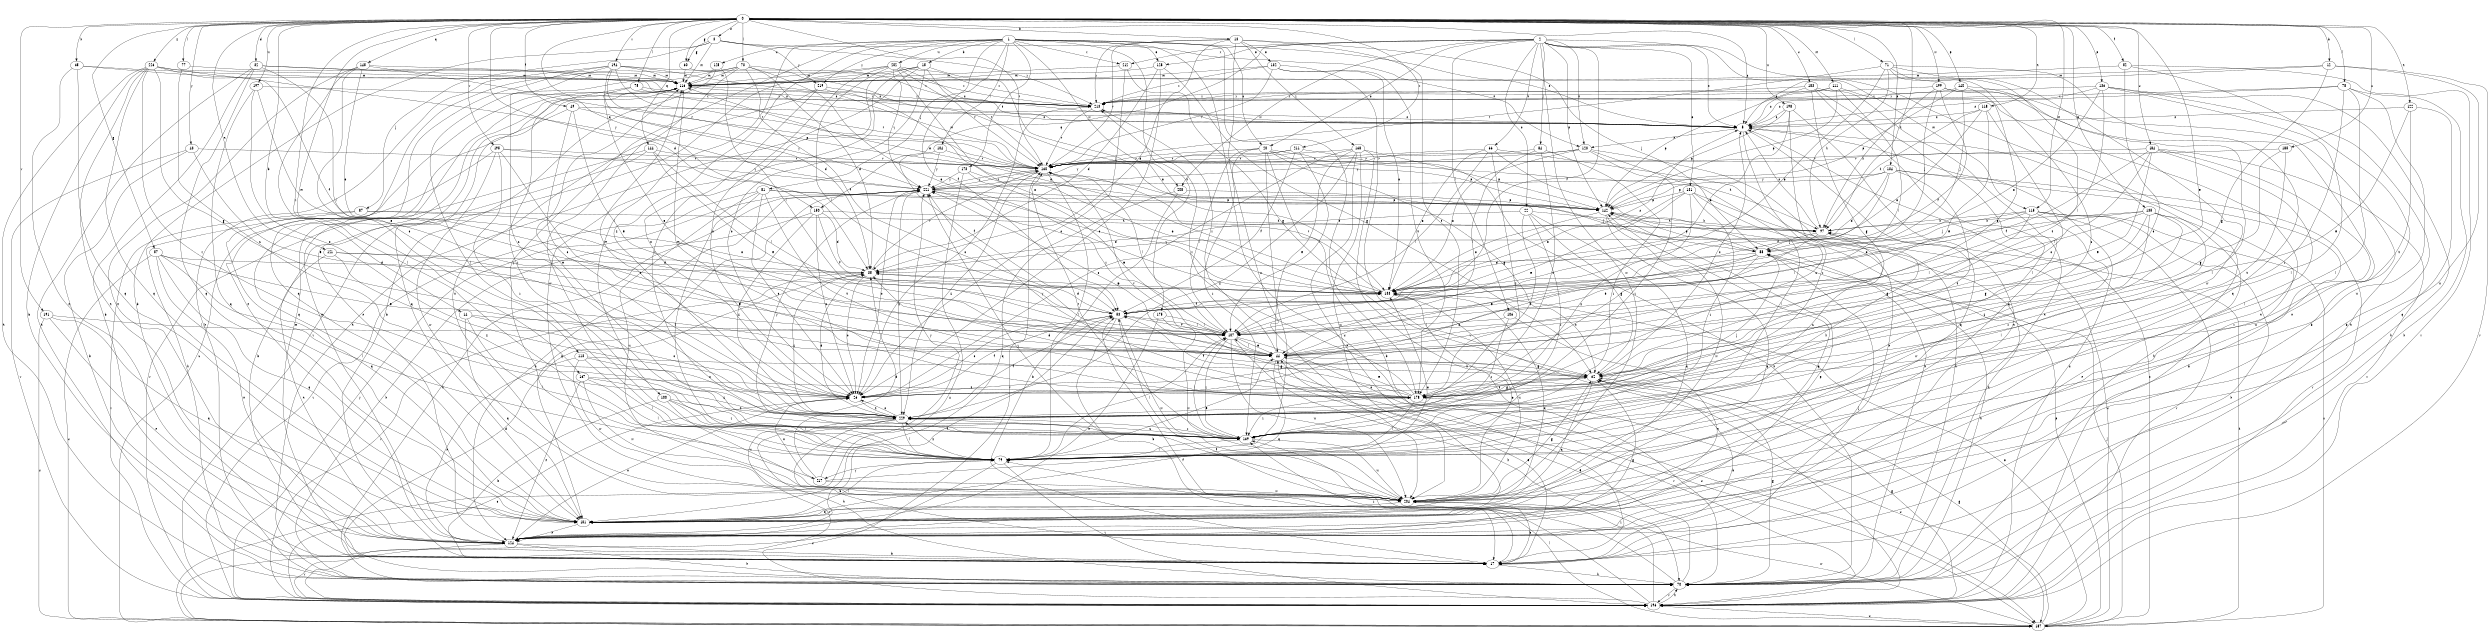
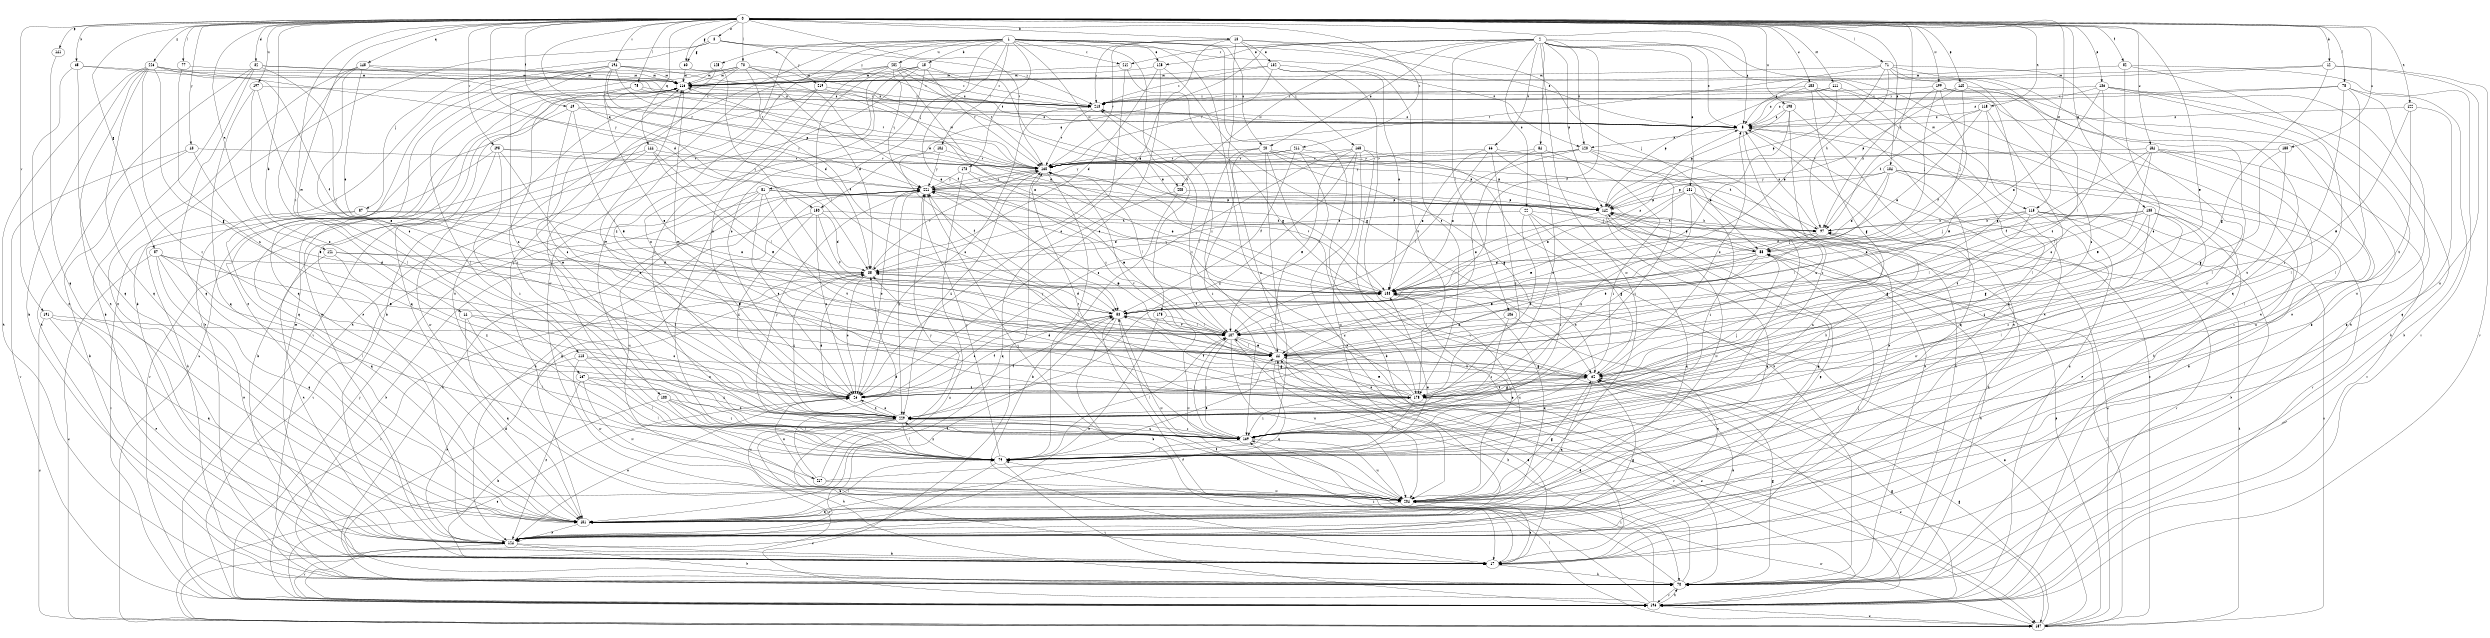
node "141": added
edge "3" -> "116": now "71" -> "116"
edge "111" -> "107": removed, label "l"
edge "79" -> "217": now "79" -> "221"
